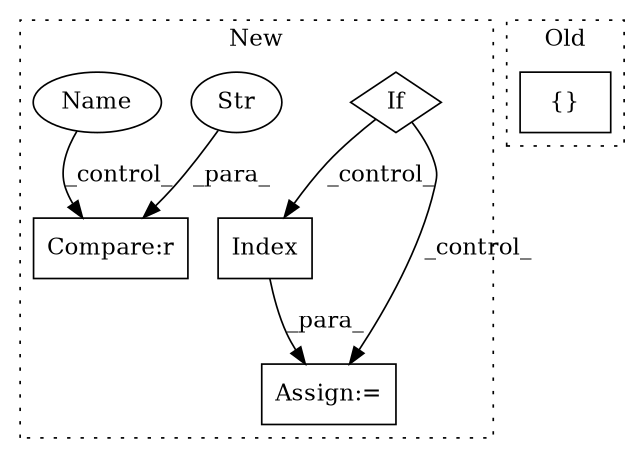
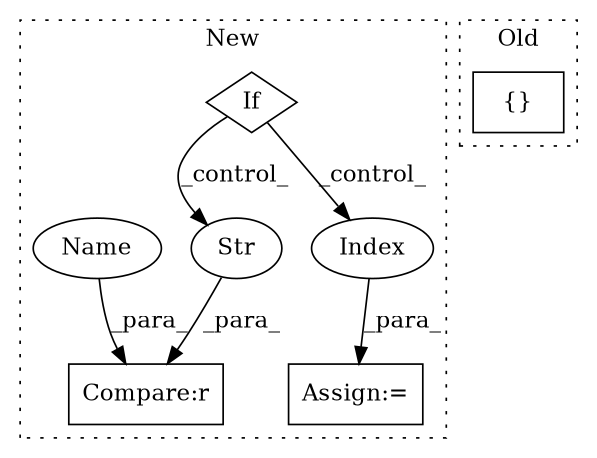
edge "Name" -> "Compare:r": label "_control_" -> "_para_"
edge "If" -> "Assign:=": now "If" -> "Str"
node "Index": shape box -> ellipse
